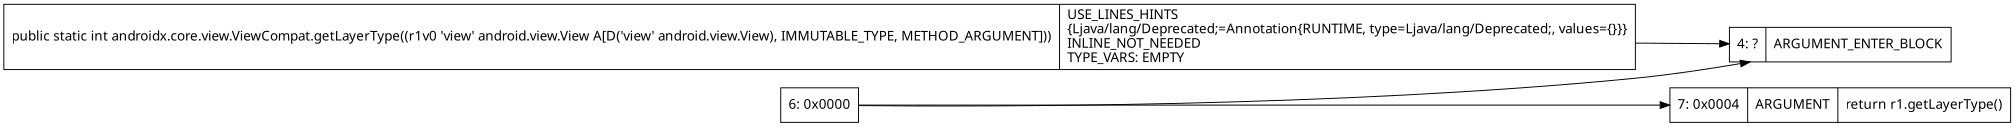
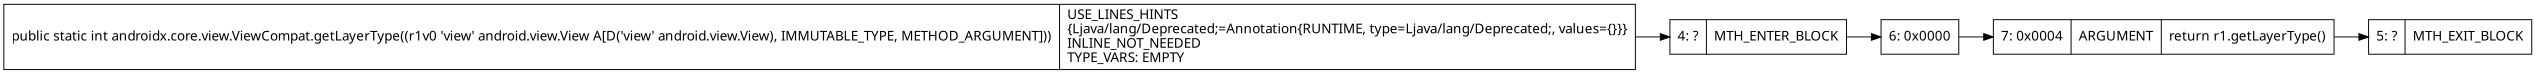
node "5: ?": added
node "4: ?": text "ARGUMENT_ENTER_BLOCK" -> "MTH_ENTER_BLOCK"
edge "6: 0x0000" -> "4: ?": reversed
